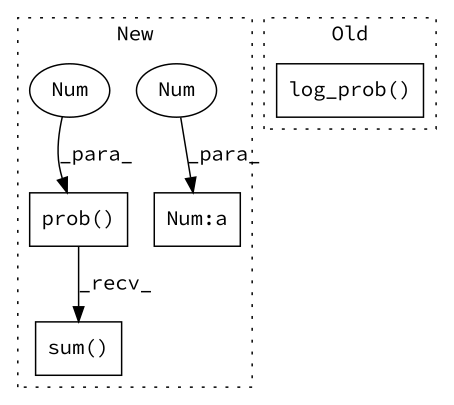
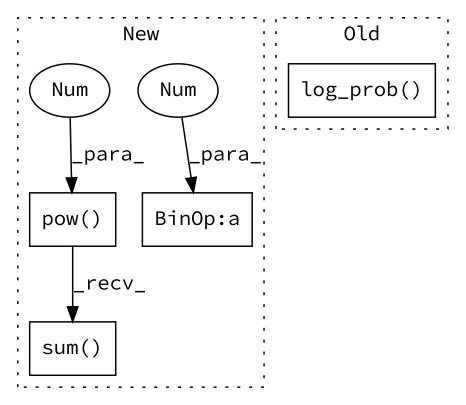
node "prob()": label "prob()" -> "pow()"
node "Num:a": label "Num:a" -> "BinOp:a"
